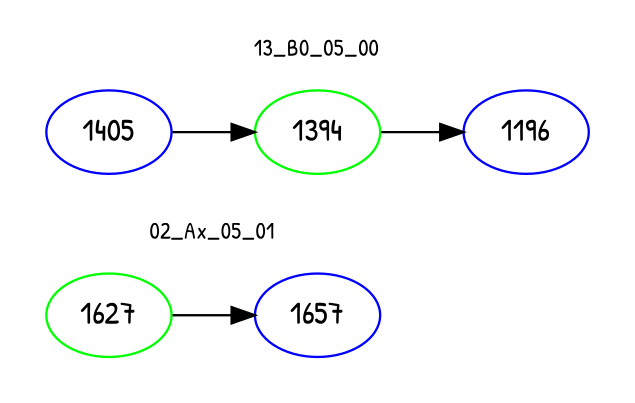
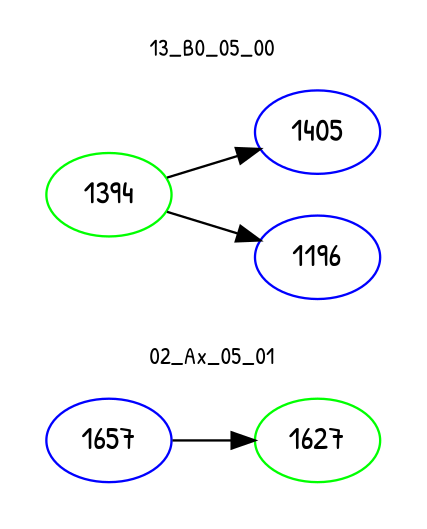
edge "1405" -> "1394": reversed
edge "1627" -> "1657": reversed
